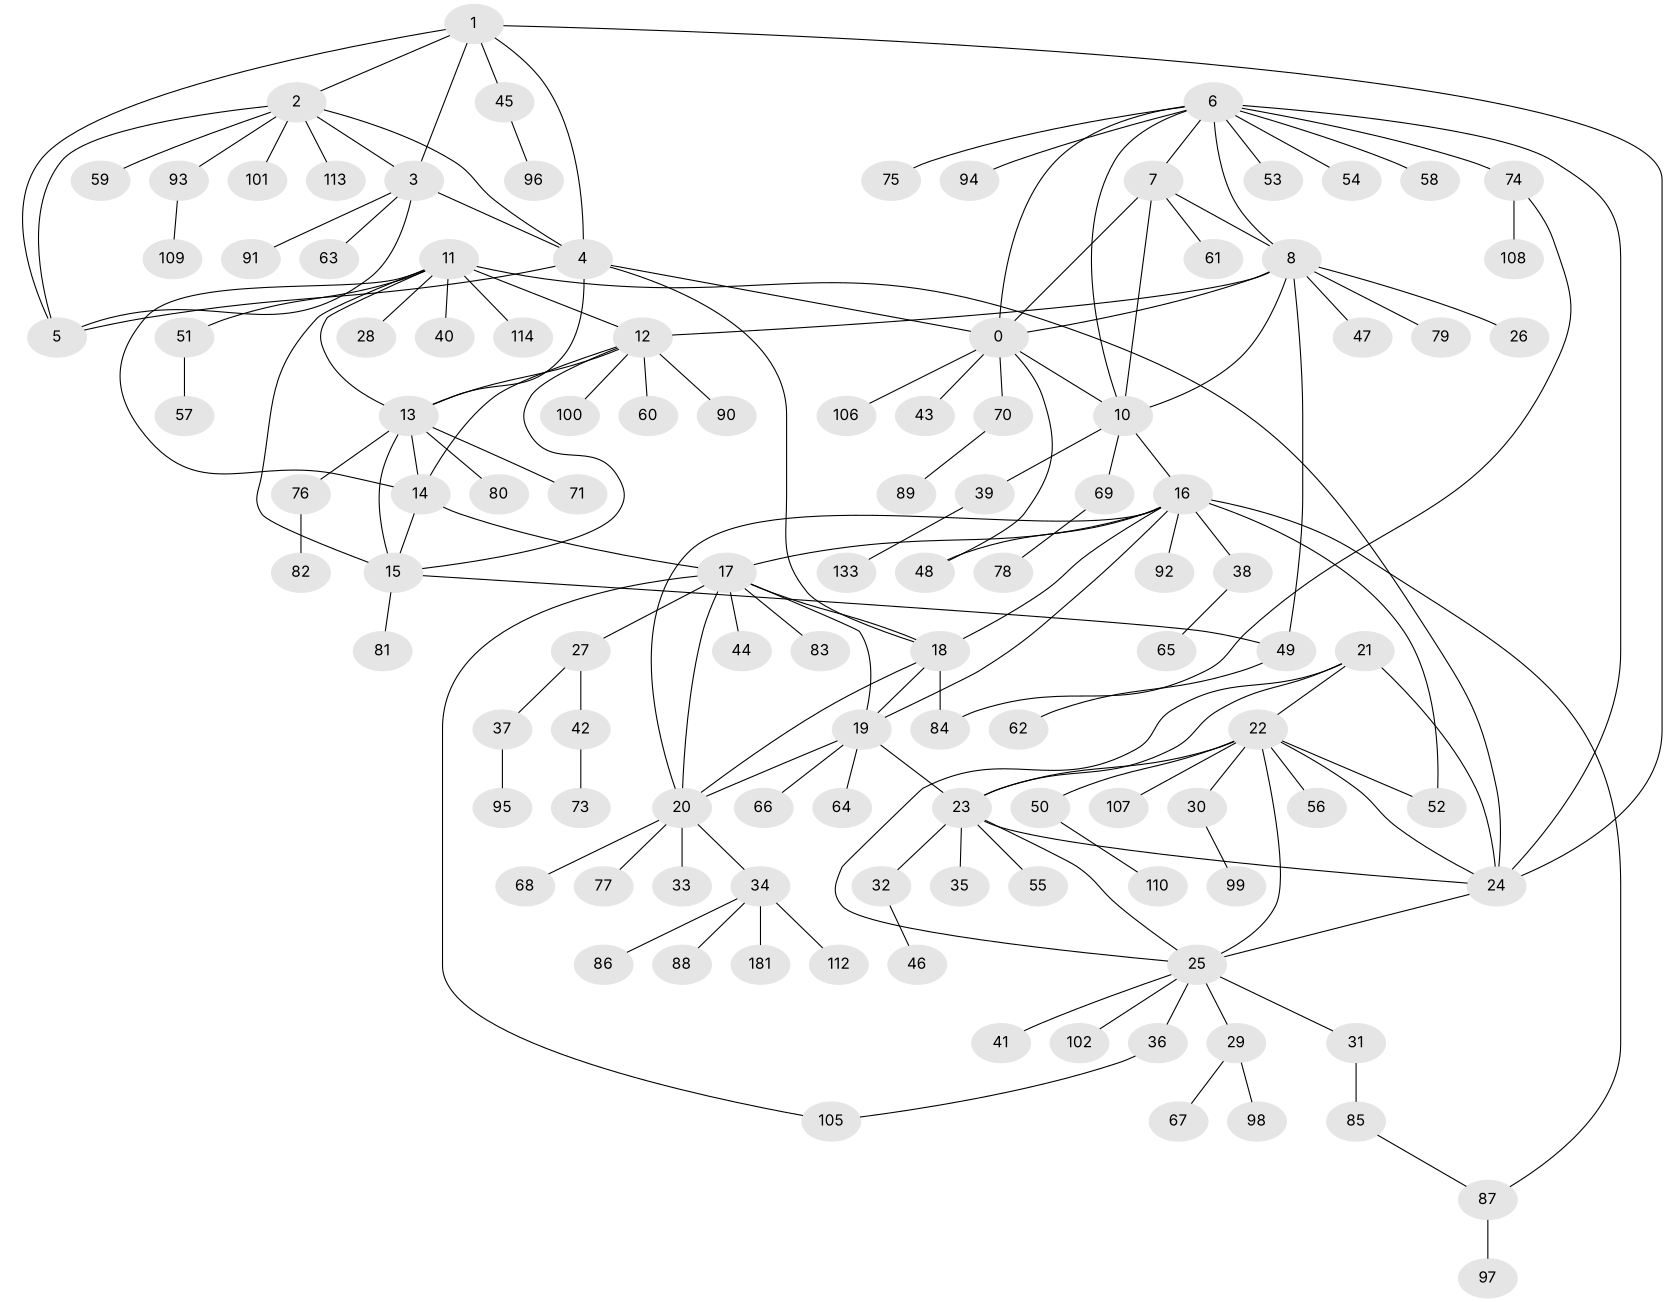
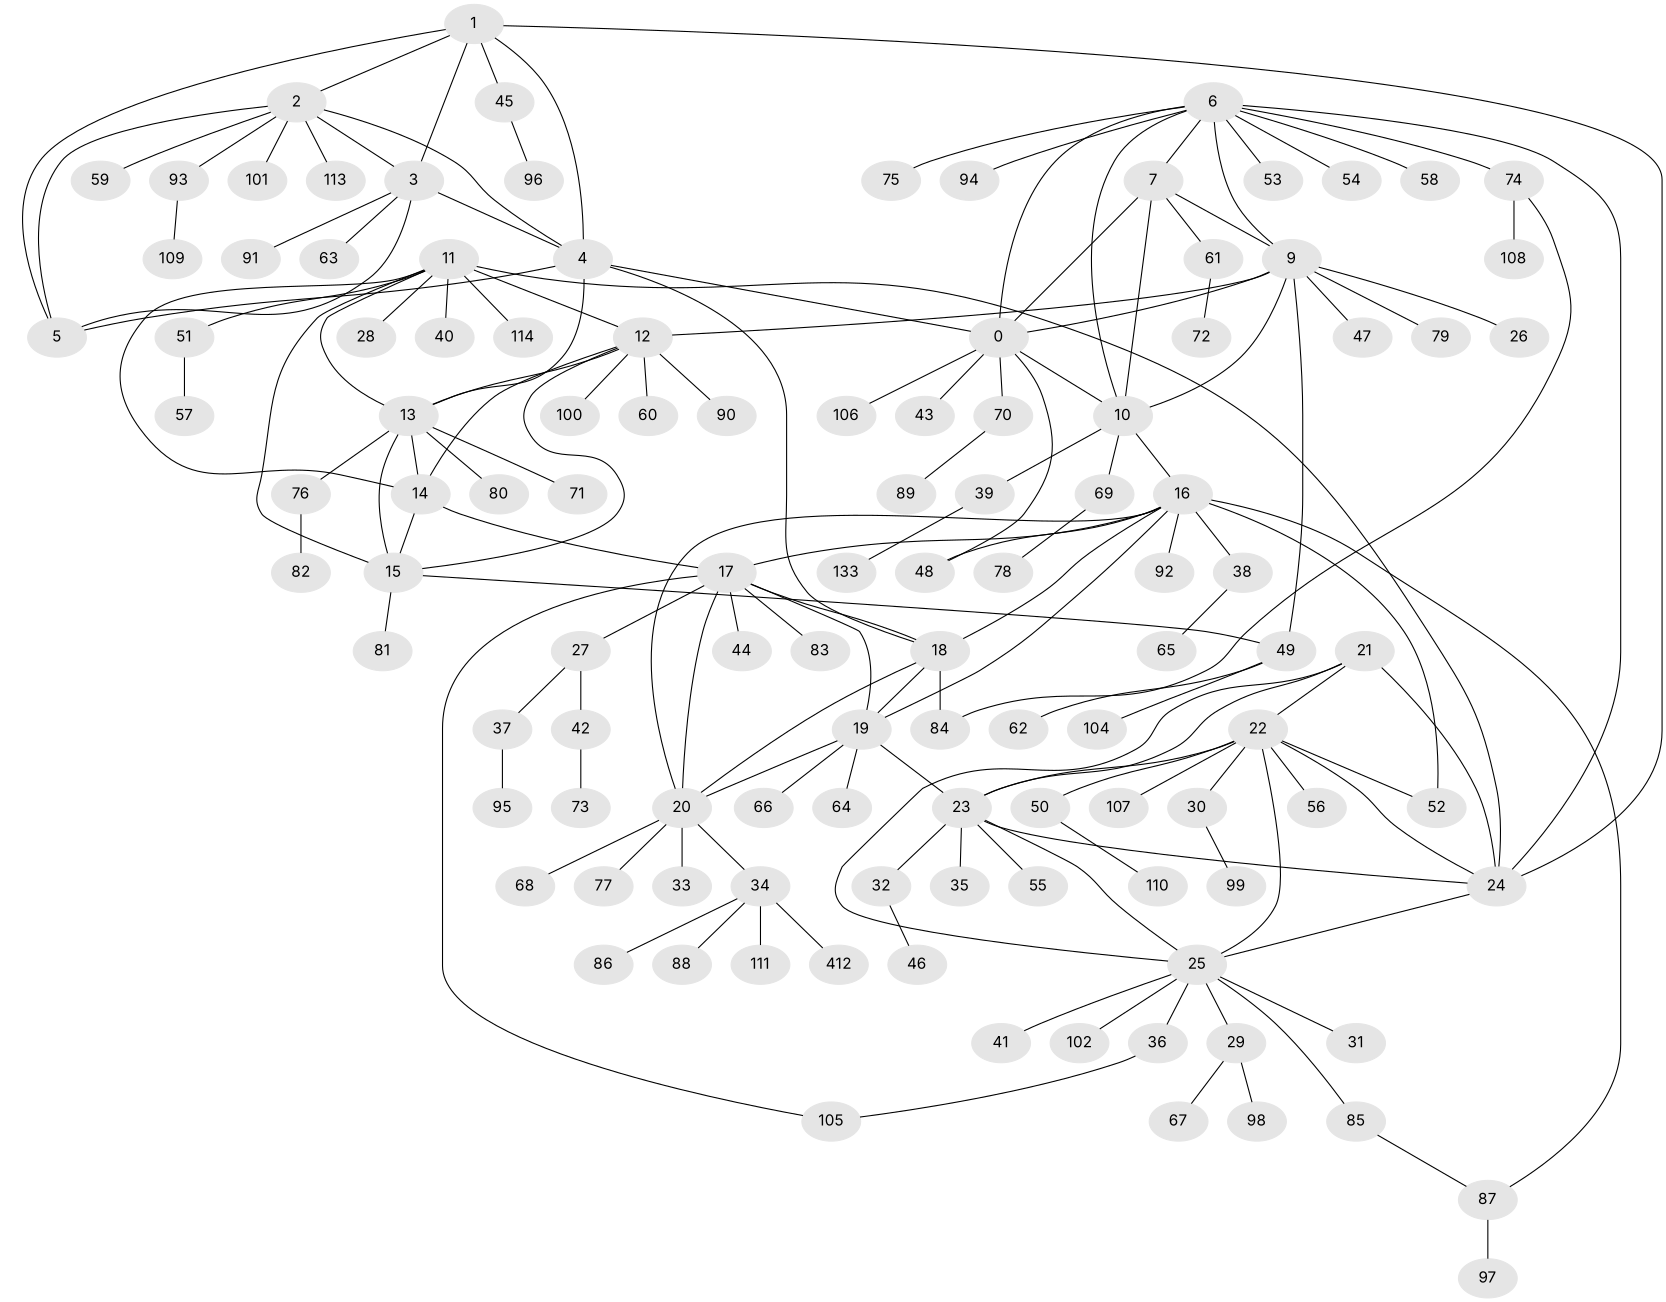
node "8": label "8" -> "9"
node "72": added
node "104": added
node "181": label "181" -> "111"
node "112": label "112" -> "412"
edge "31" -- "85": now "25" -- "85"
